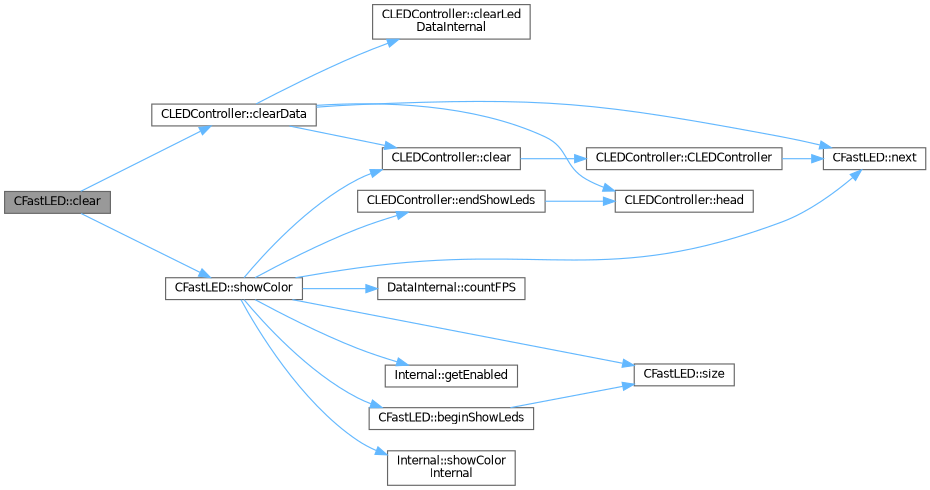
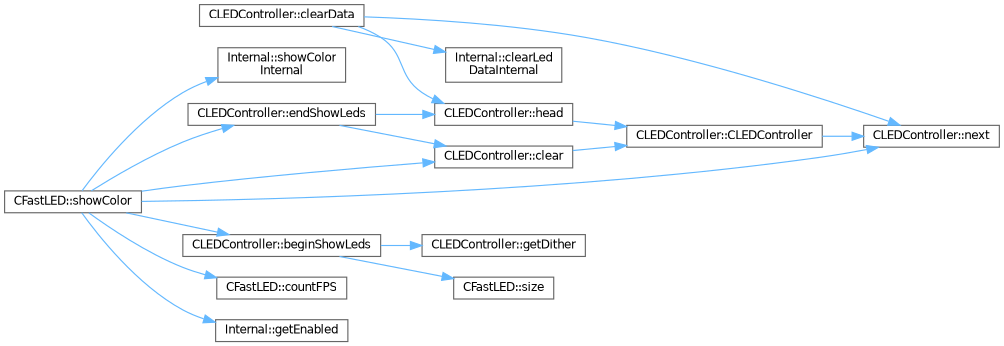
node "CLEDController::clearLed DataInternal": label "CLEDController::clearLed DataInternal" -> "Internal::clearLed DataInternal"
edge "CLEDController::head" -> "CLEDController::CLEDController": added
edge "CLEDController::clearData" -> "CLEDController::clear": now "CLEDController::endShowLeds" -> "CLEDController::clear"
node "CFastLED::next": label "CFastLED::next" -> "CLEDController::next"
node "CFastLED::clear": removed
node "CLEDController::getDither": added
node "DataInternal::countFPS": label "DataInternal::countFPS" -> "CFastLED::countFPS"
edge "CFastLED::showColor" -> "CFastLED::size": removed
node "CFastLED::beginShowLeds": label "CFastLED::beginShowLeds" -> "CLEDController::beginShowLeds"
